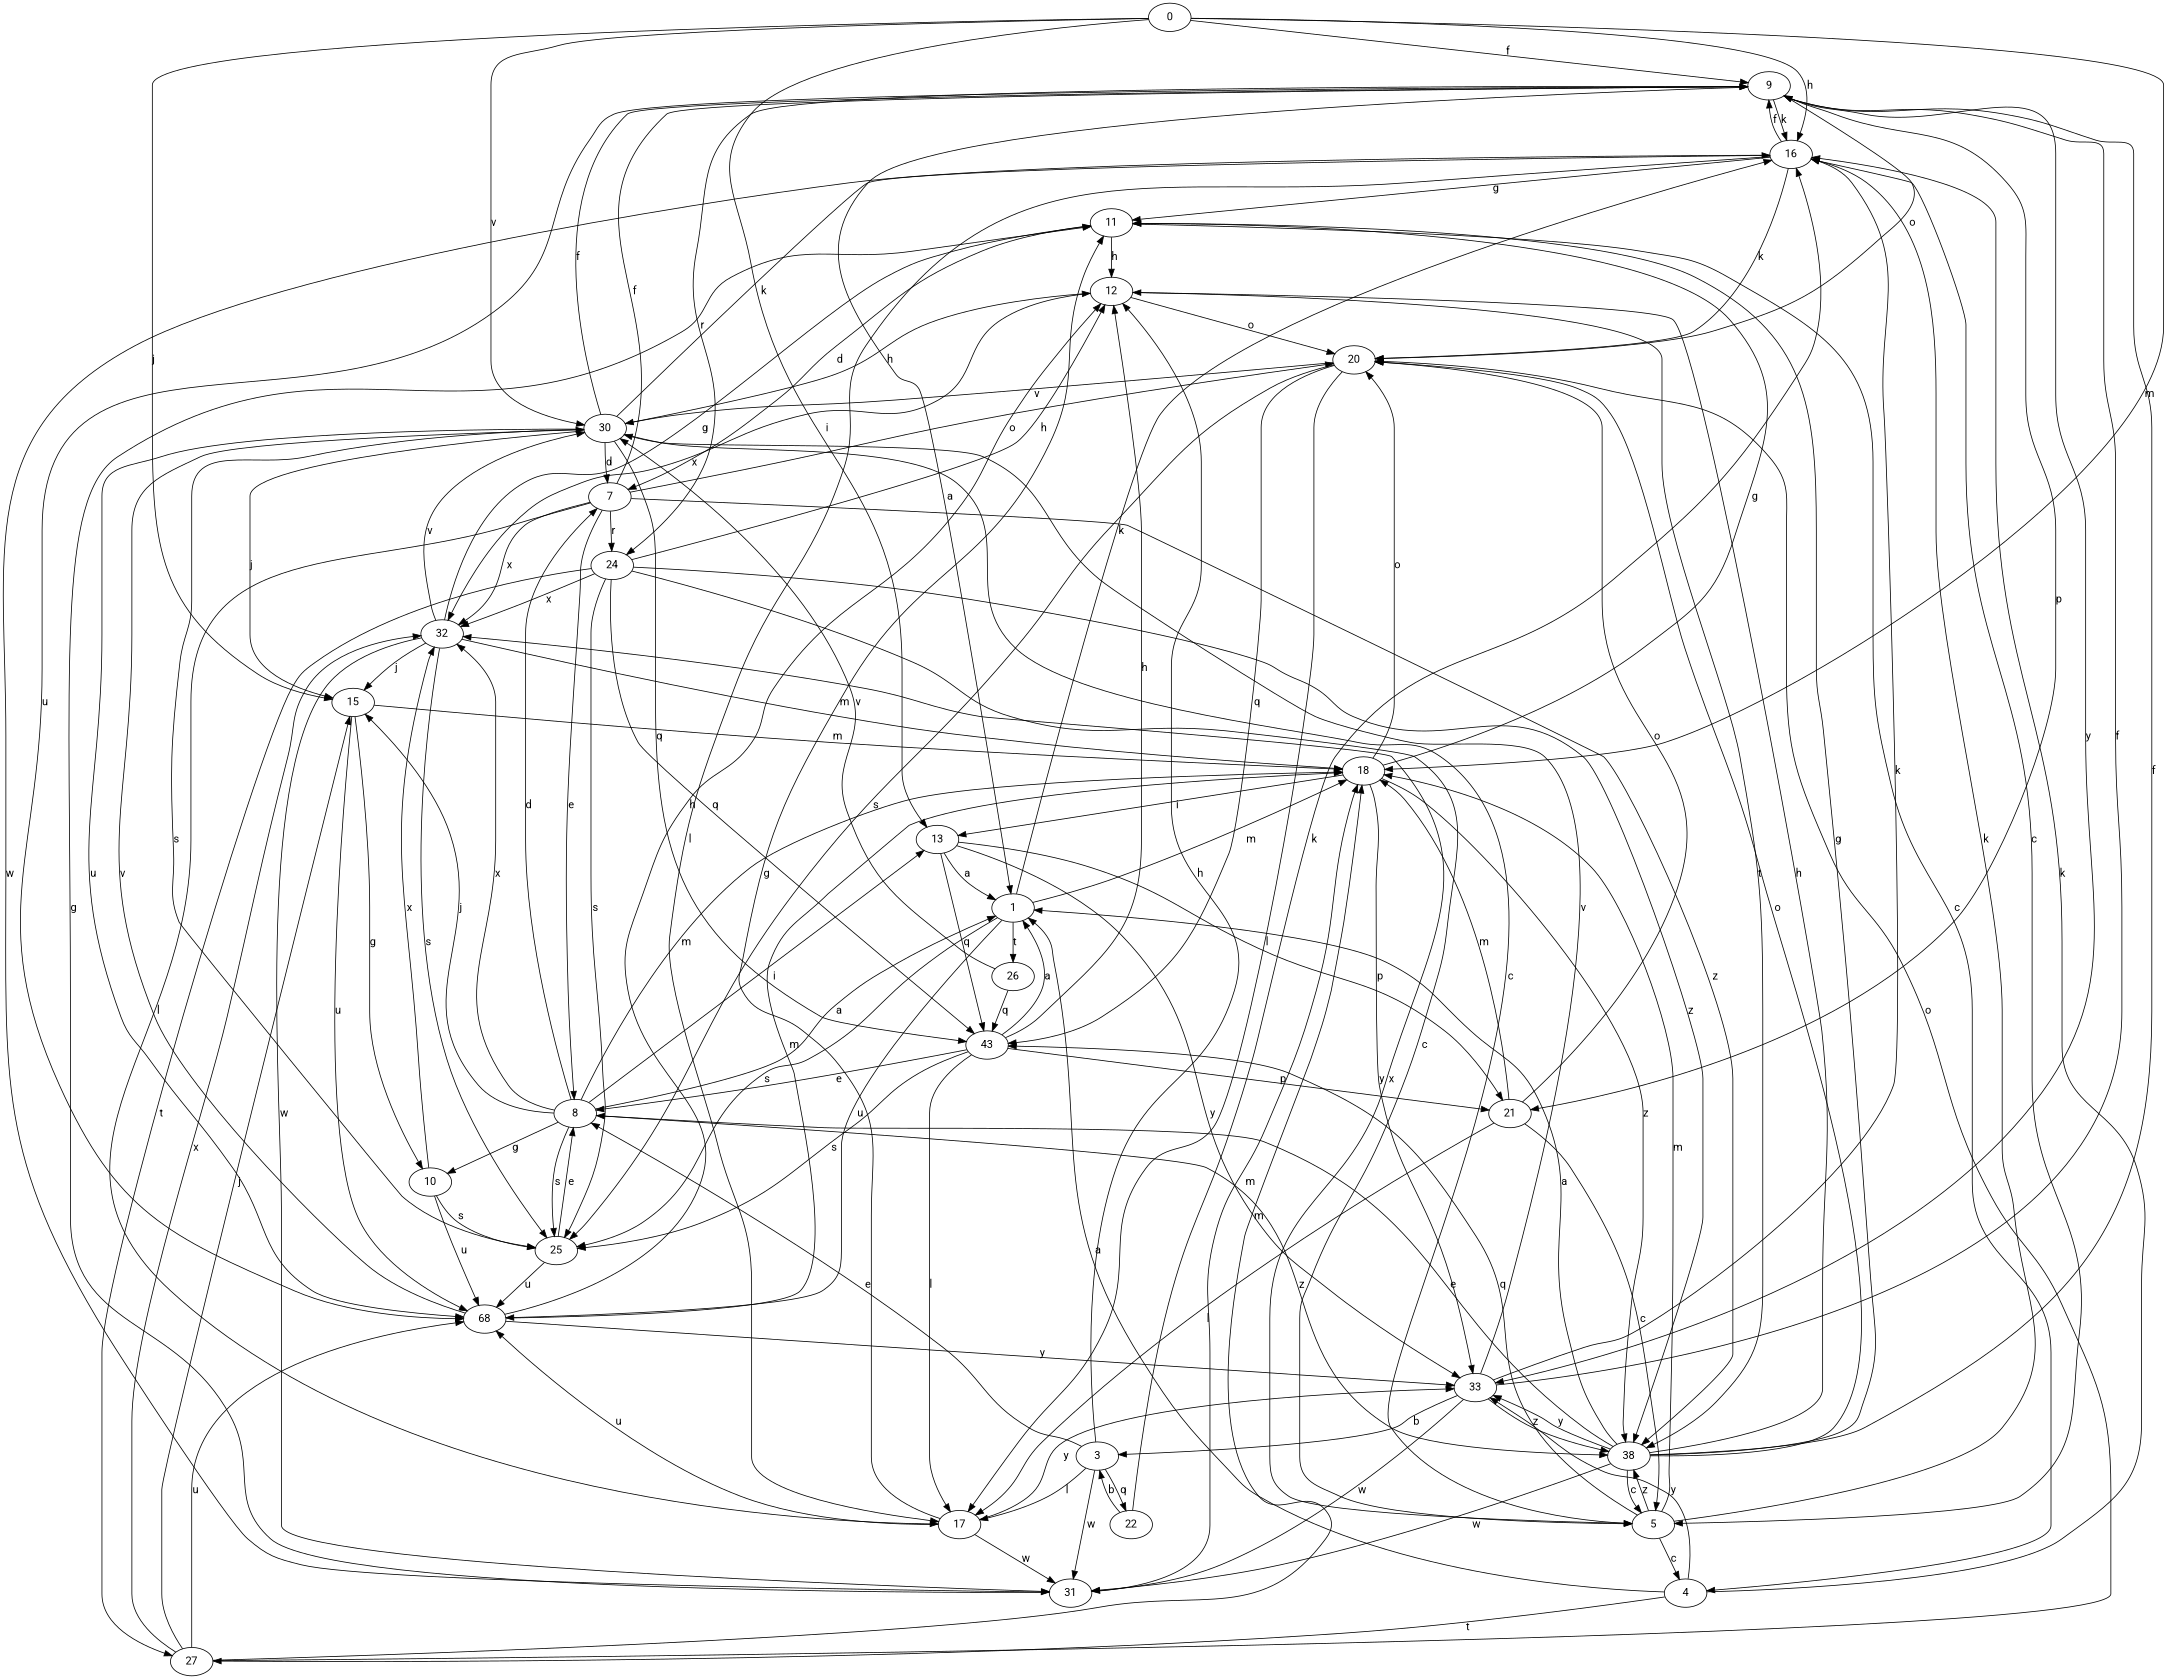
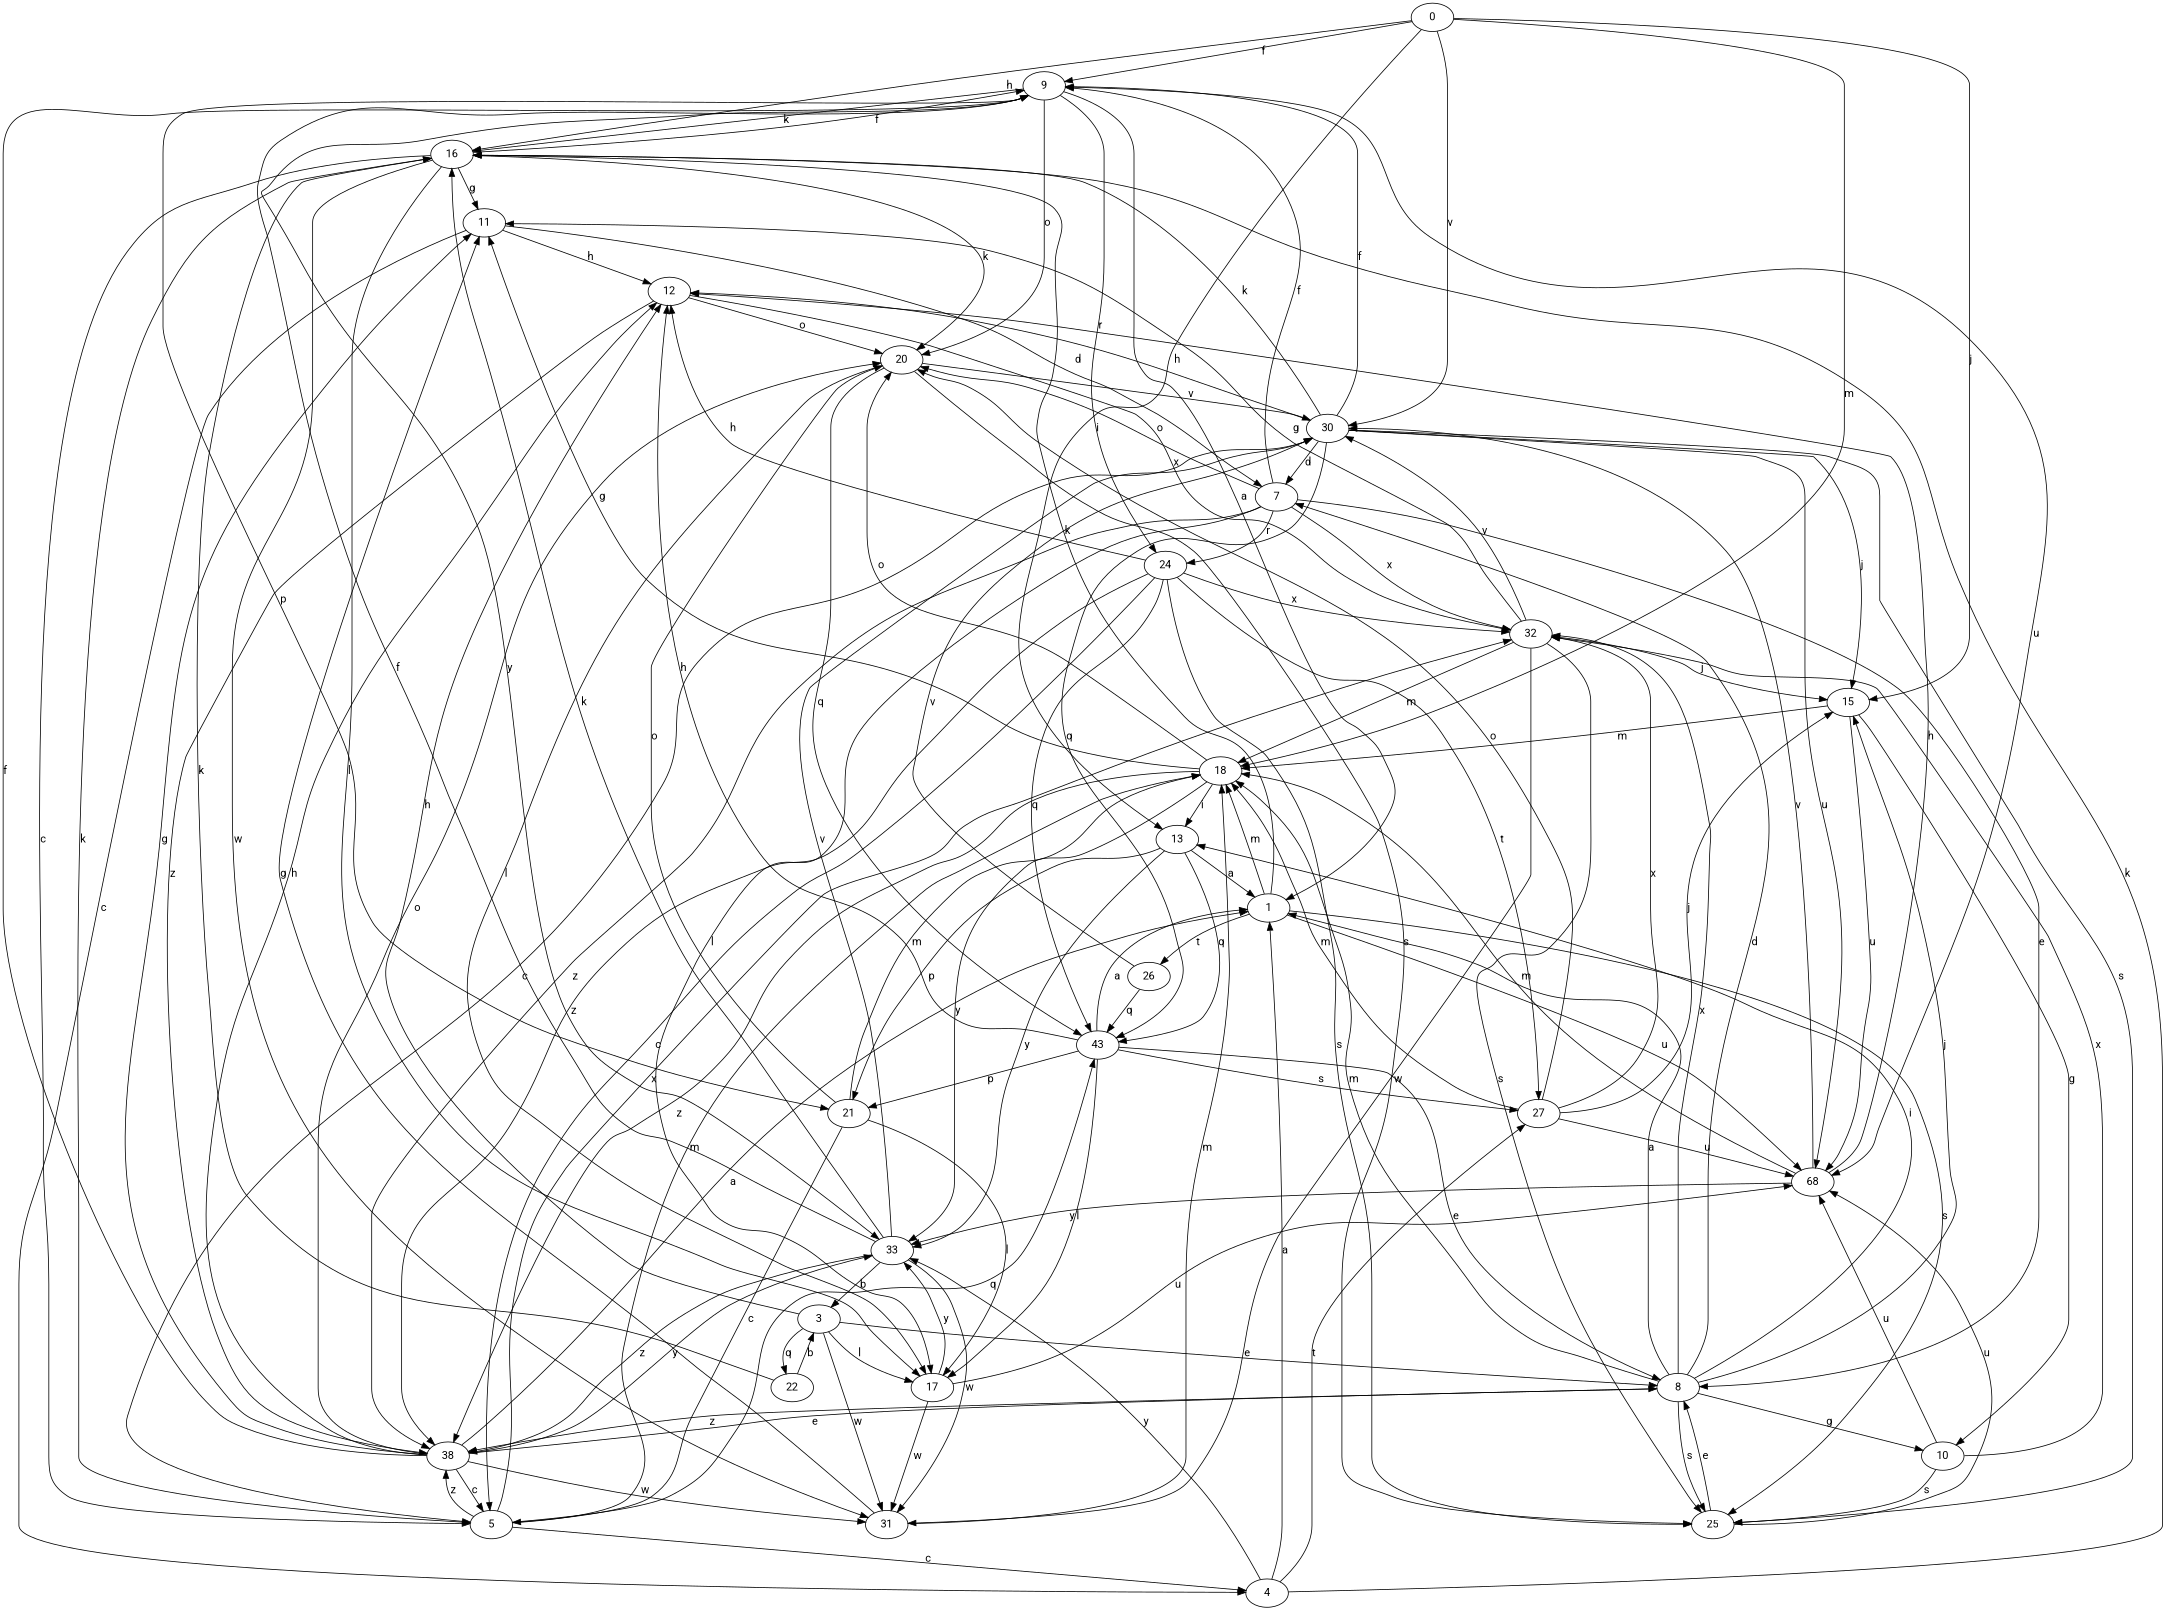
edge "12" -> "38": label "t" -> "z"
edge "17" -> "11": removed, label "g"
edge "43" -> "25": now "43" -> "27"
